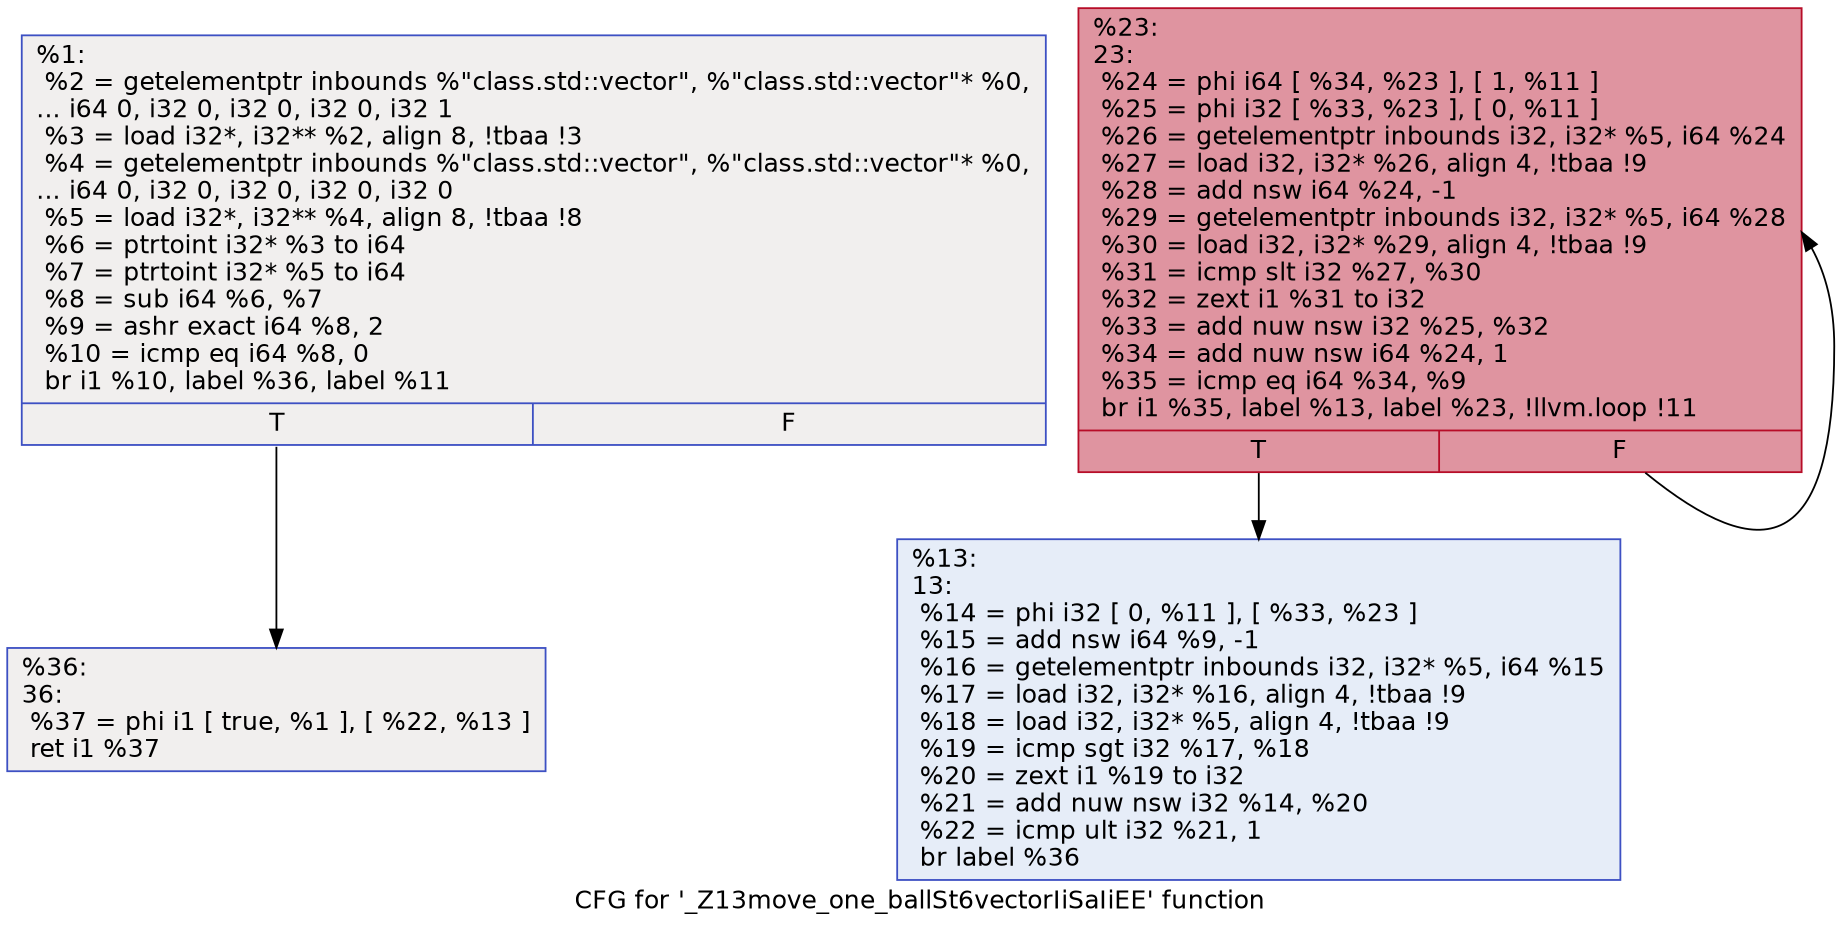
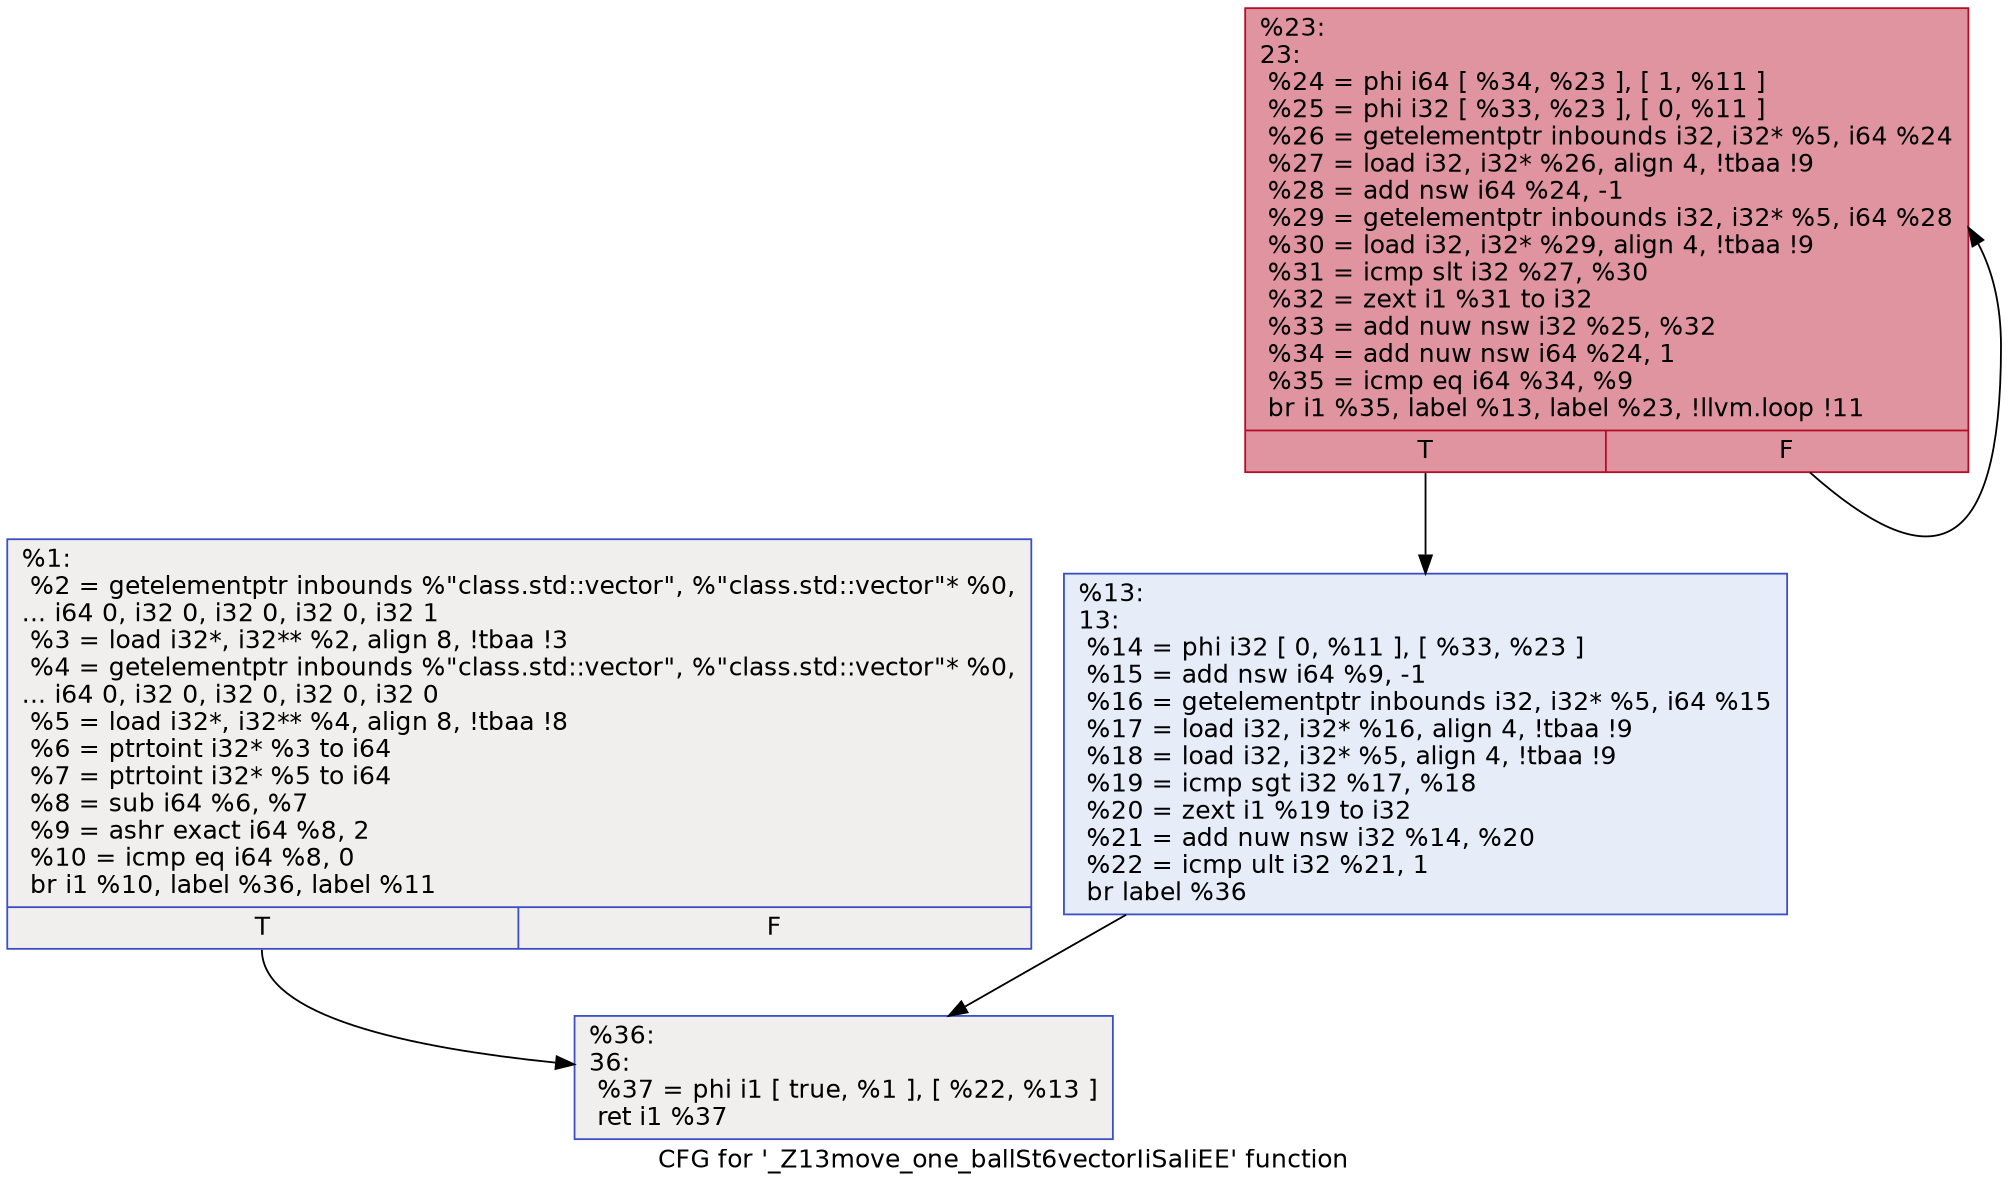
edge "%13:" -> "%36:": added
